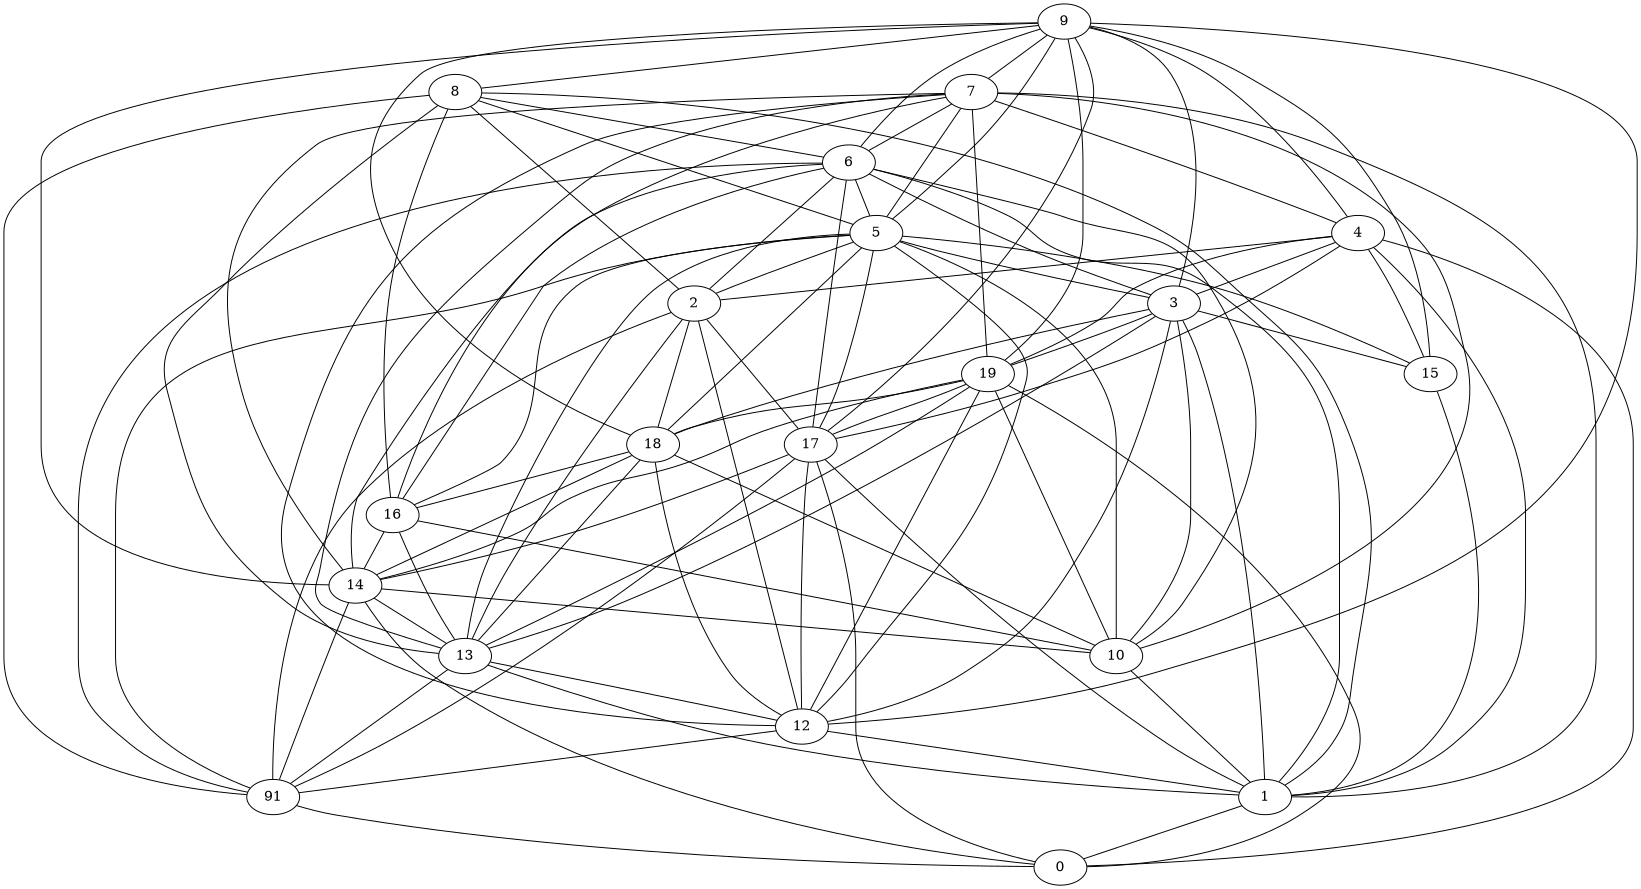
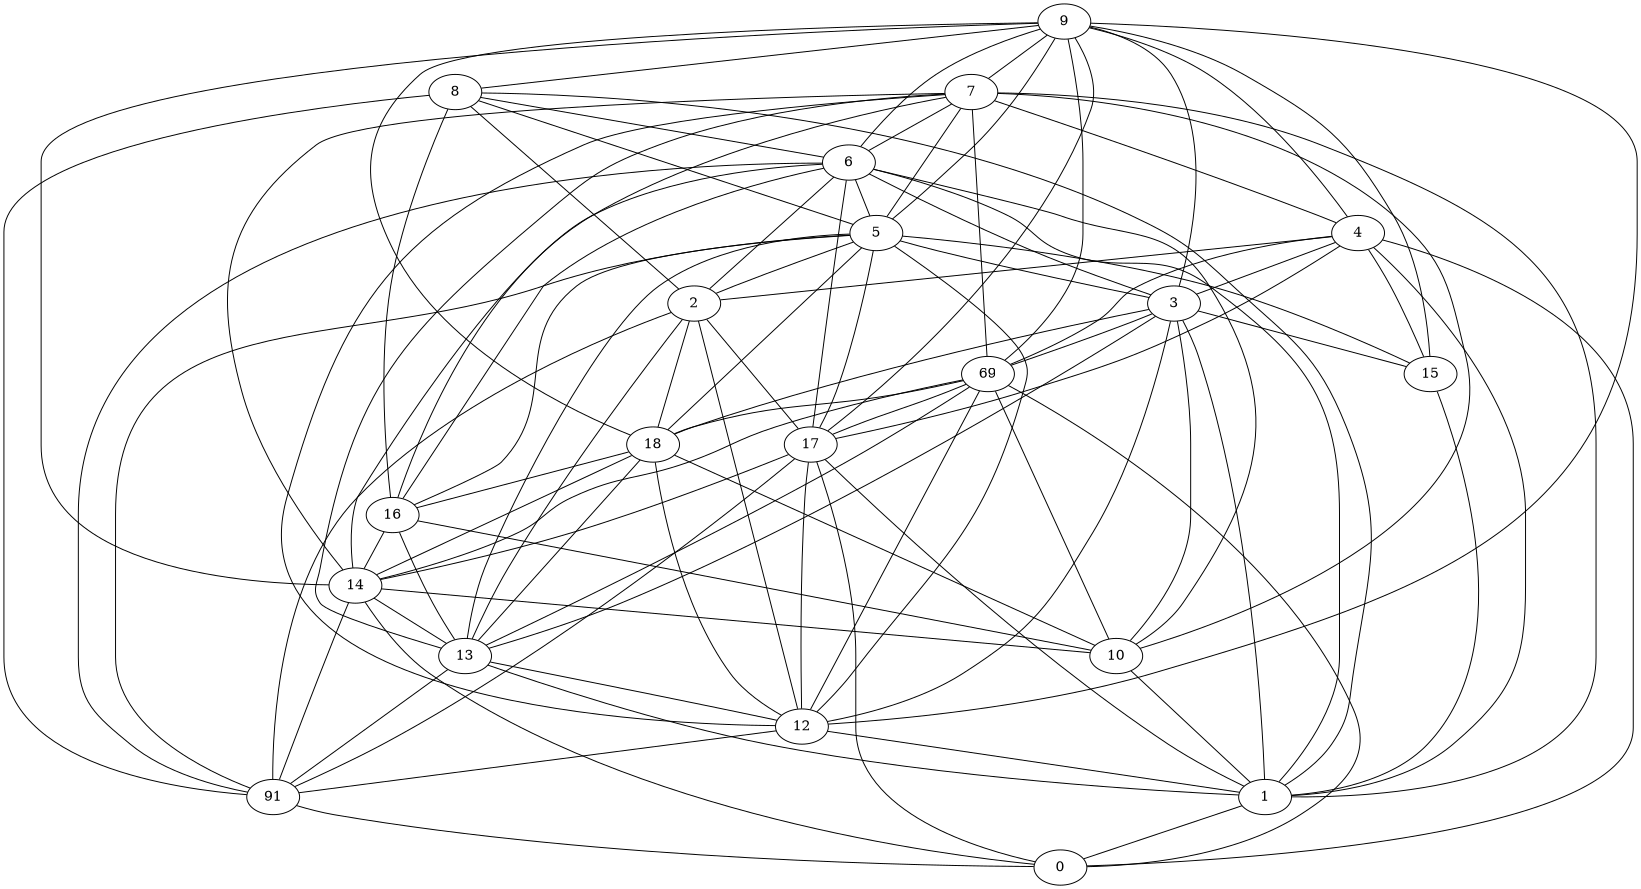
edge "8" -- "13": removed
node "19": label "19" -> "69"
edge "5" -- "10": removed
